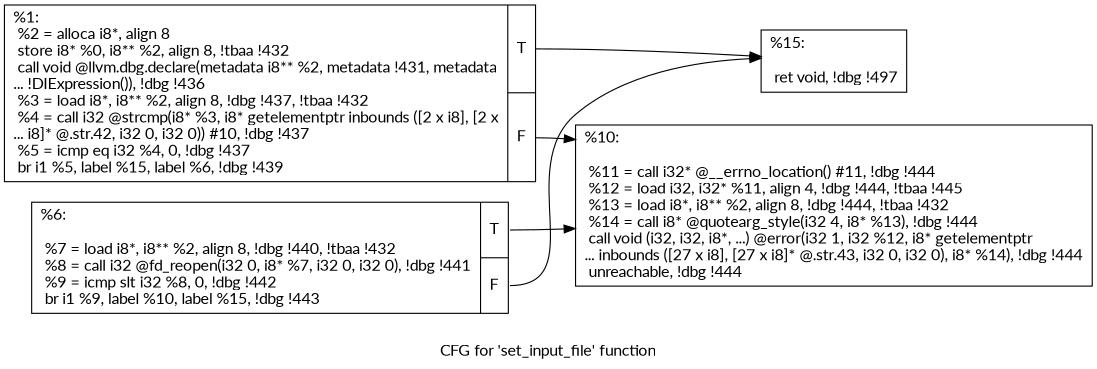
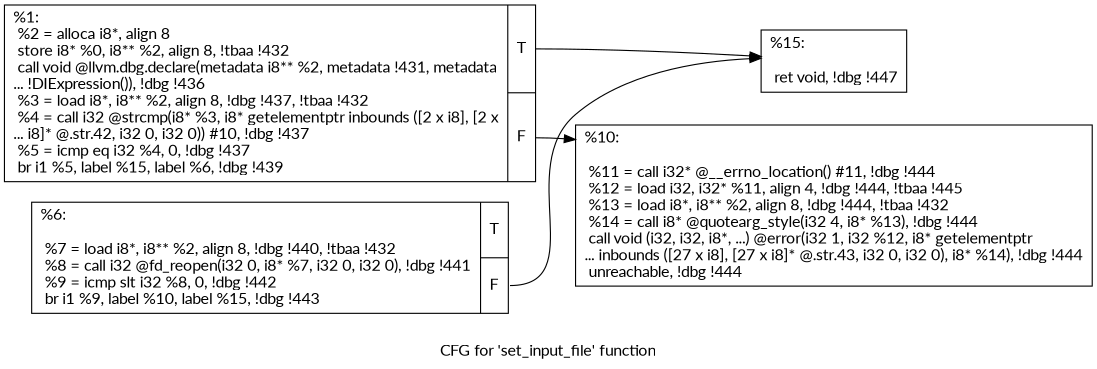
node "%15:": text "ret void, !dbg !497" -> "ret void, !dbg !447"
edge "%6:" -> "%10:": removed
